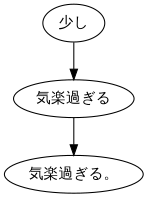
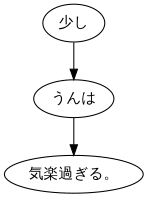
node "気楽過ぎる": label "気楽過ぎる" -> "うんは"
